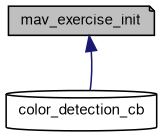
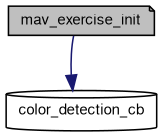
edge "color_detection_cb" -> "mav_exercise_init": reversed
